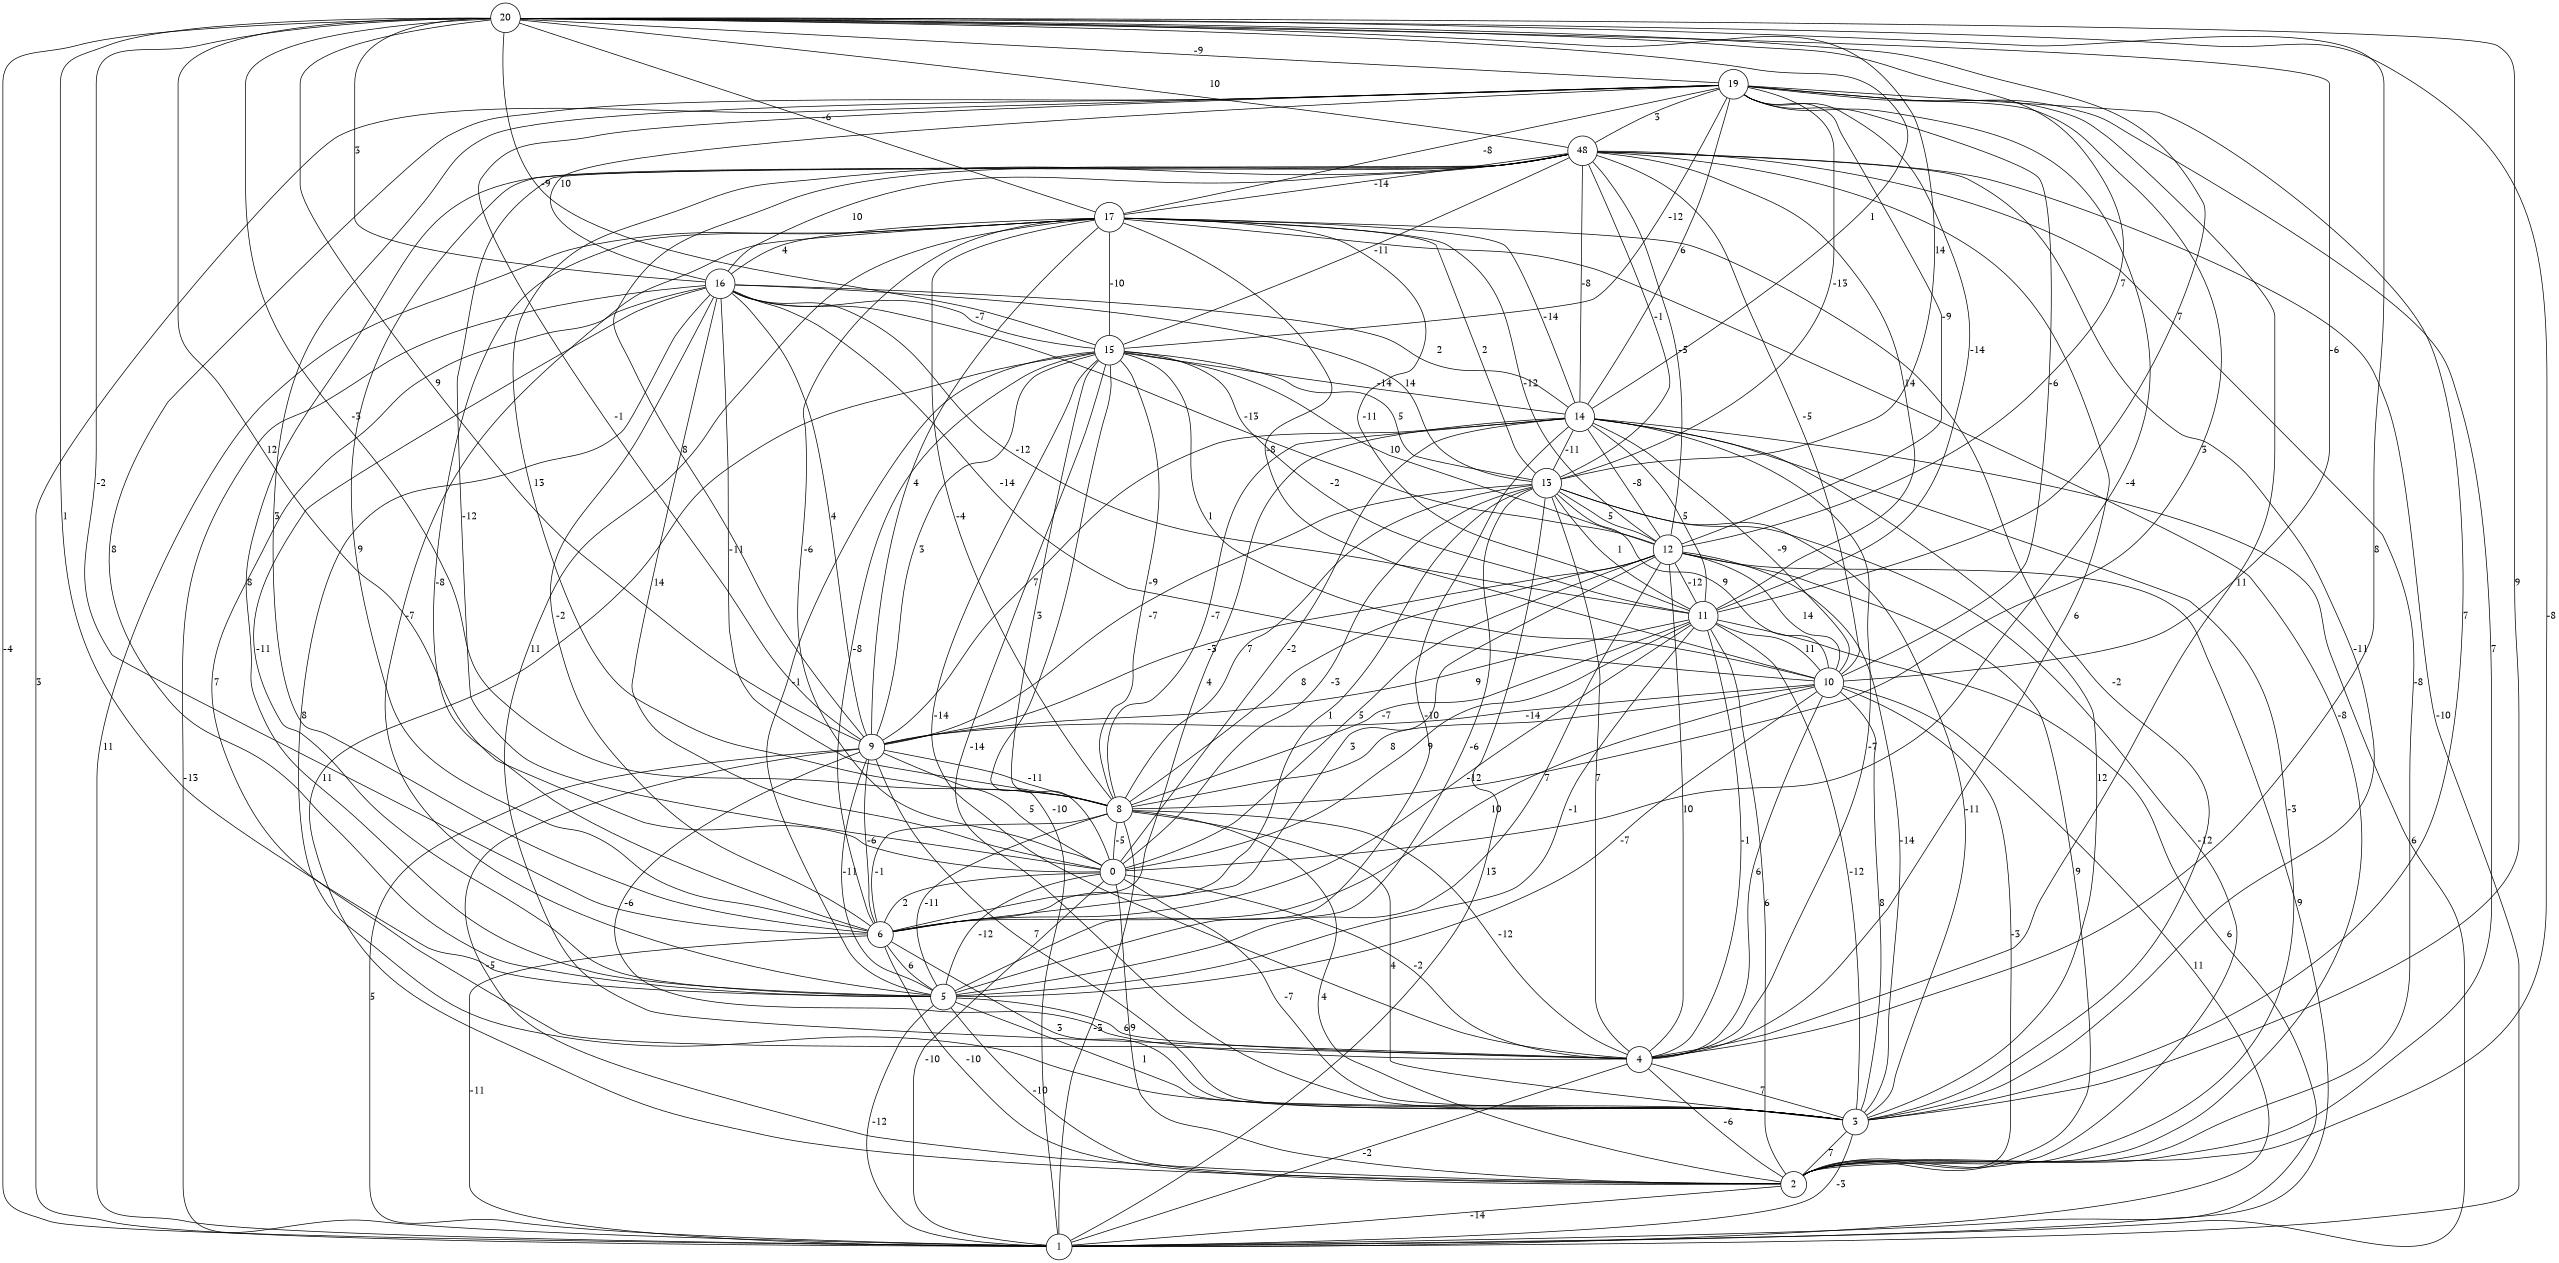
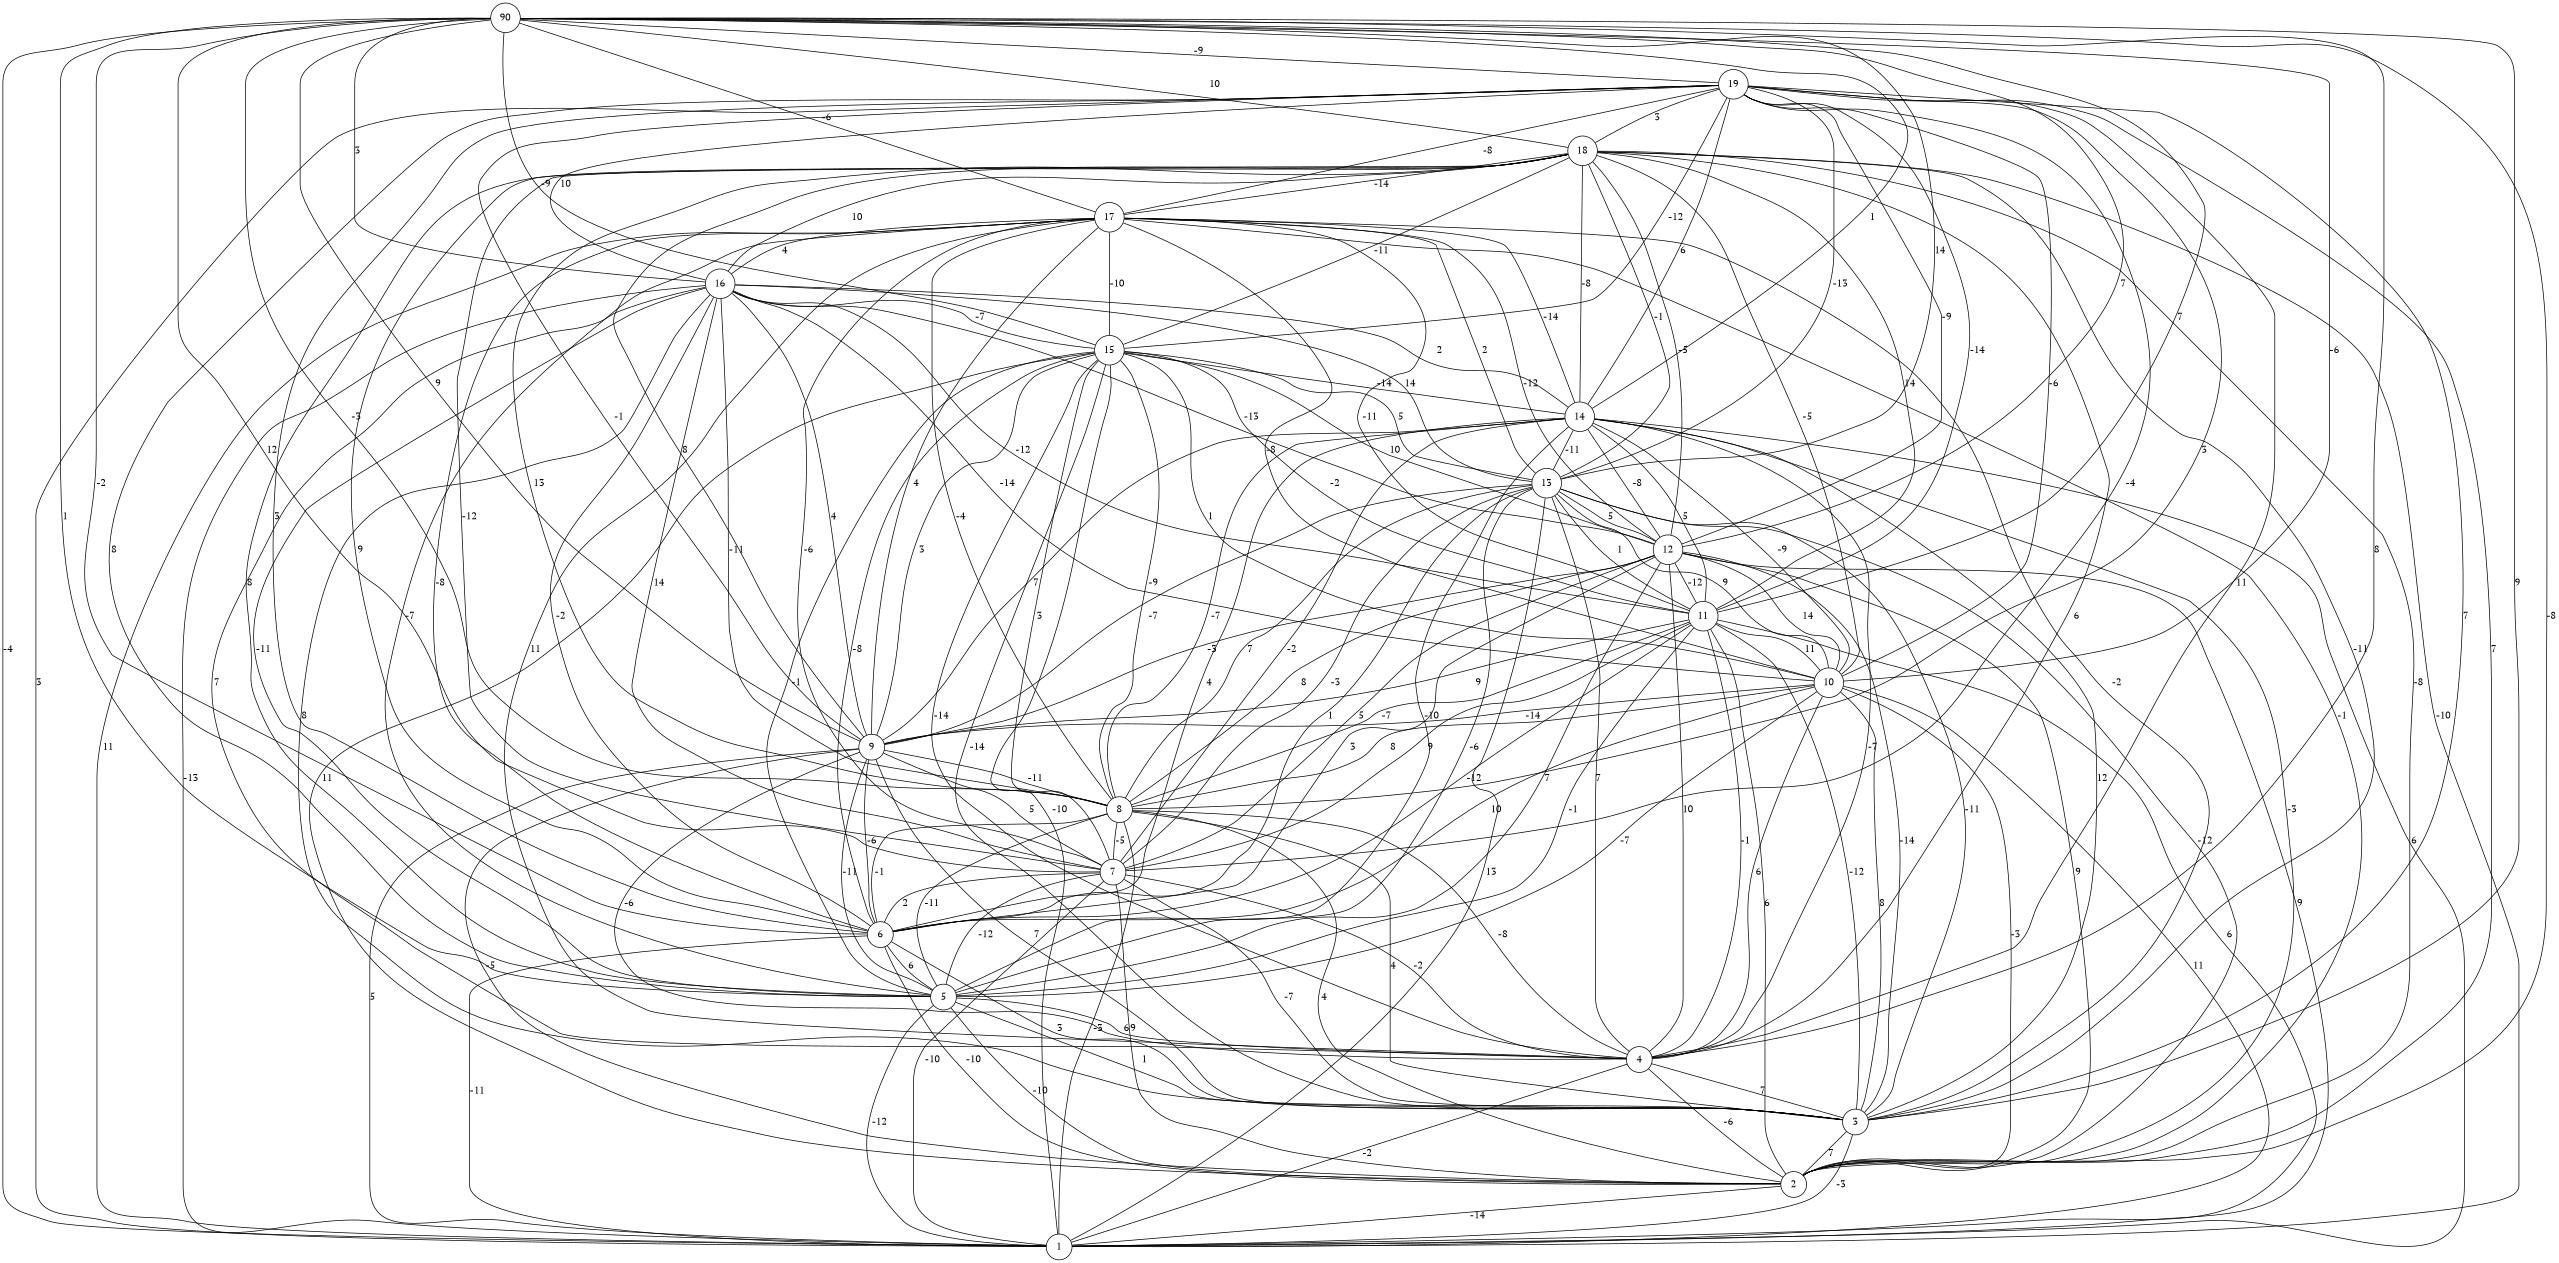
node "20": label "20" -> "90"
node "48": label "48" -> "18"
edge "17" -- "2": label "-8" -> "-1"
node "0": label "0" -> "7"
edge "8" -- "4": label "-12" -> "-8"
